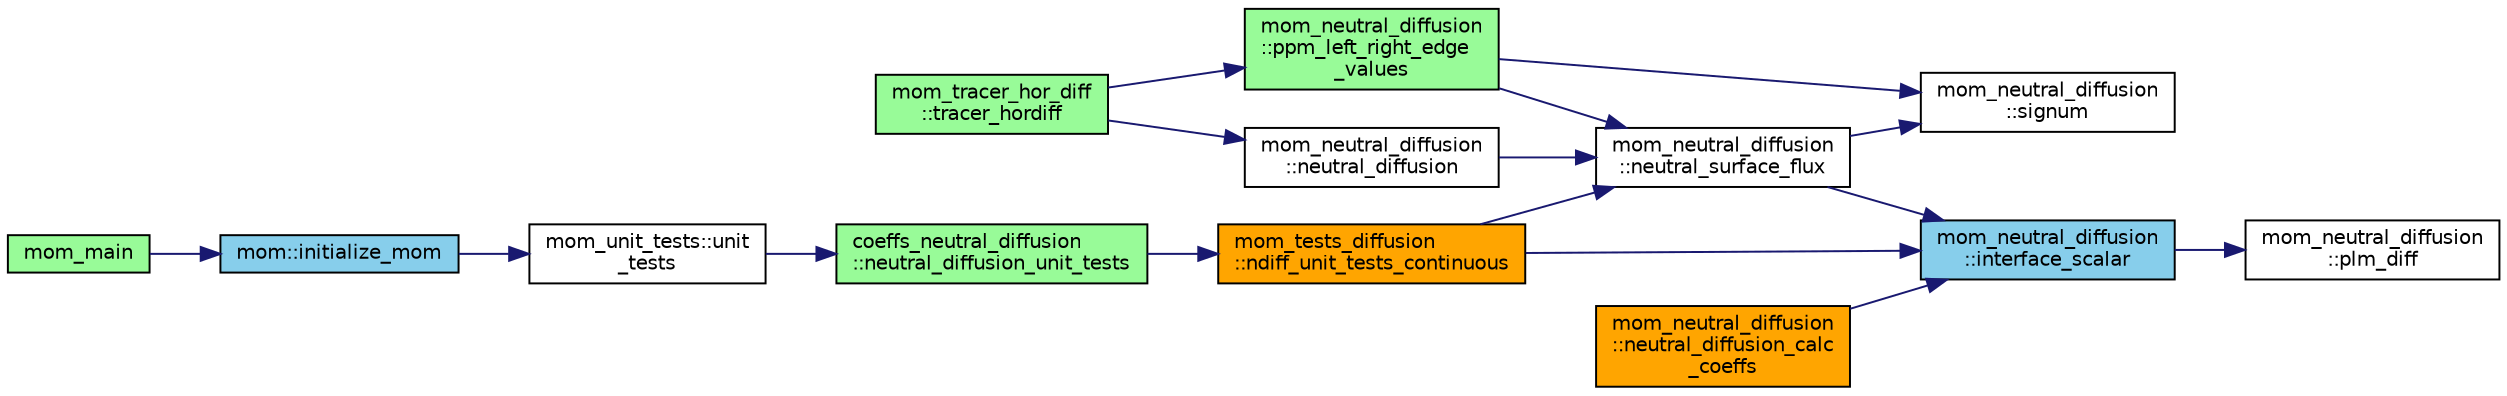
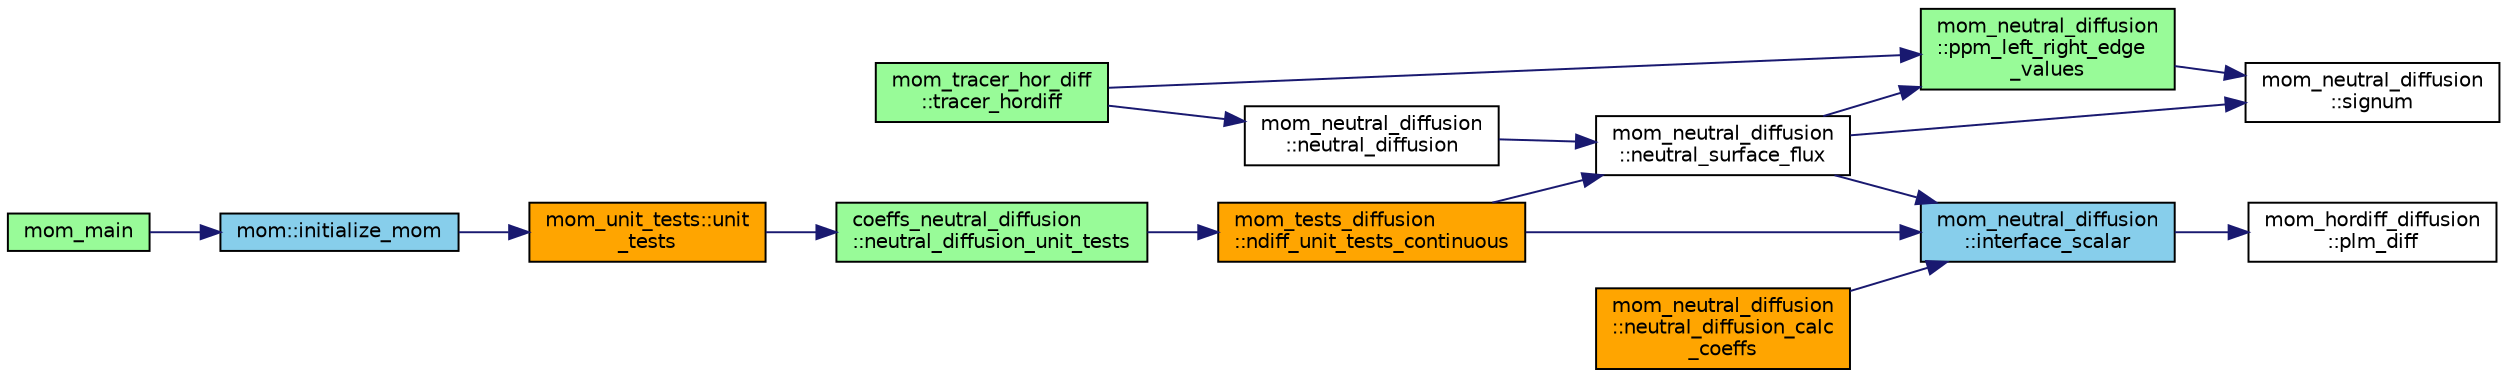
edge "mom_neutral_diffusion ::ppm_left_right_edge _values" -> "mom_neutral_diffusion ::neutral_surface_flux": reversed
node "mom_neutral_diffusion ::plm_diff": label "mom_neutral_diffusion ::plm_diff" -> "mom_hordiff_diffusion ::plm_diff"
node "mom_unit_tests::unit _tests": fillcolor white -> orange
